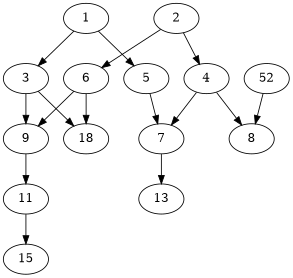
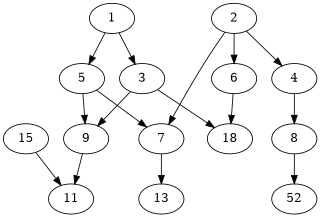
edge "6" -> "9": now "5" -> "9"
edge "4" -> "7": now "2" -> "7"
edge "52" -> "8": reversed
edge "11" -> "15": reversed
